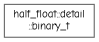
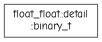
node "half_float::detail ::binary_t": label "half_float::detail ::binary_t" -> "float_float::detail ::binary_t"
